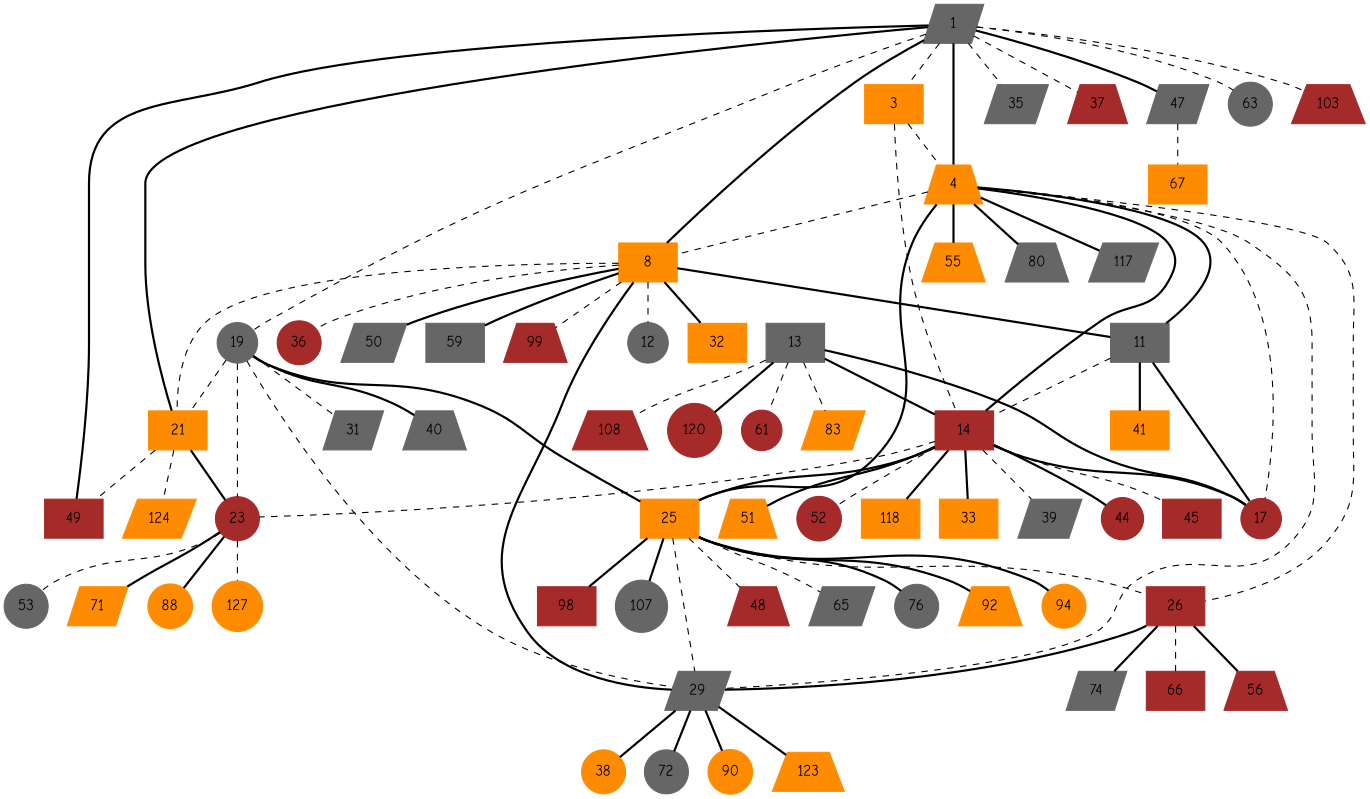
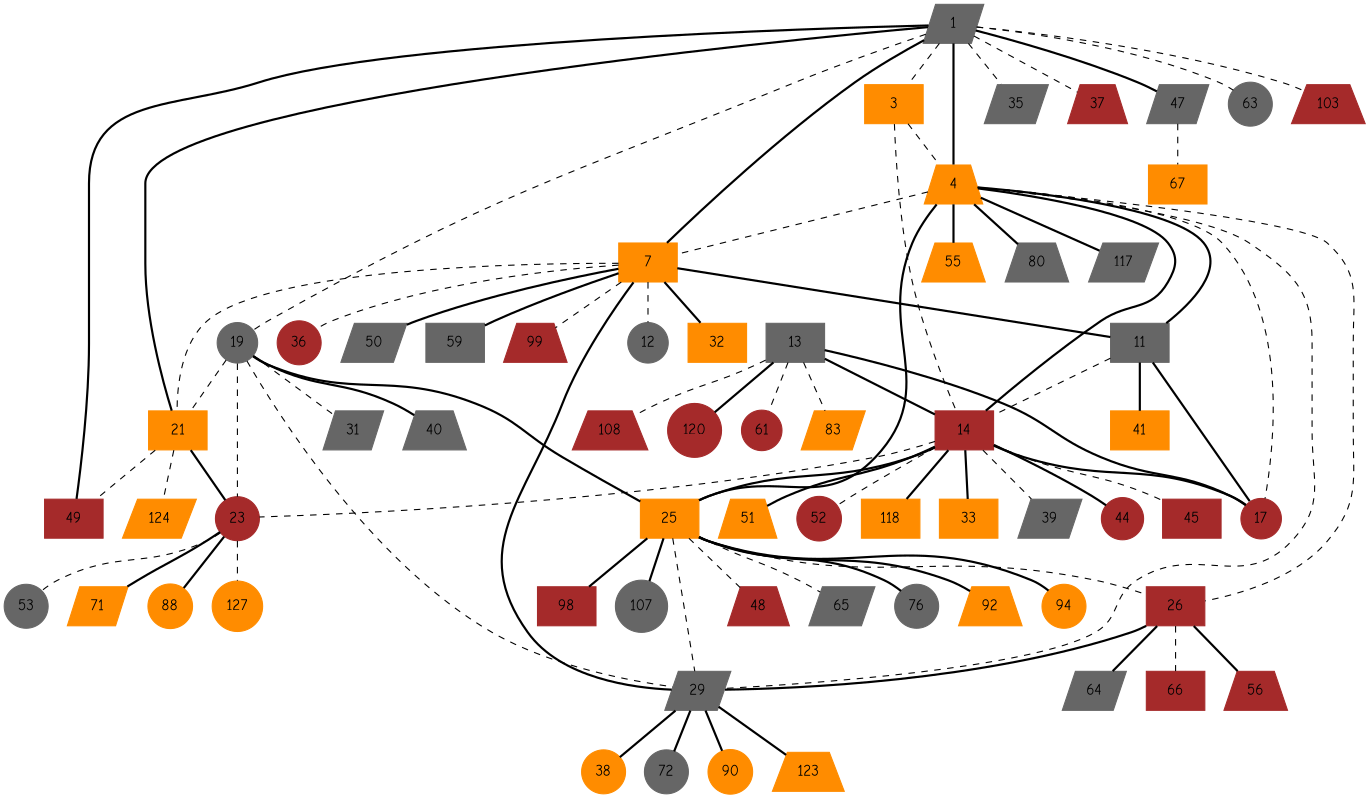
node "8": label "8" -> "7"
node "74": label "74" -> "64"
